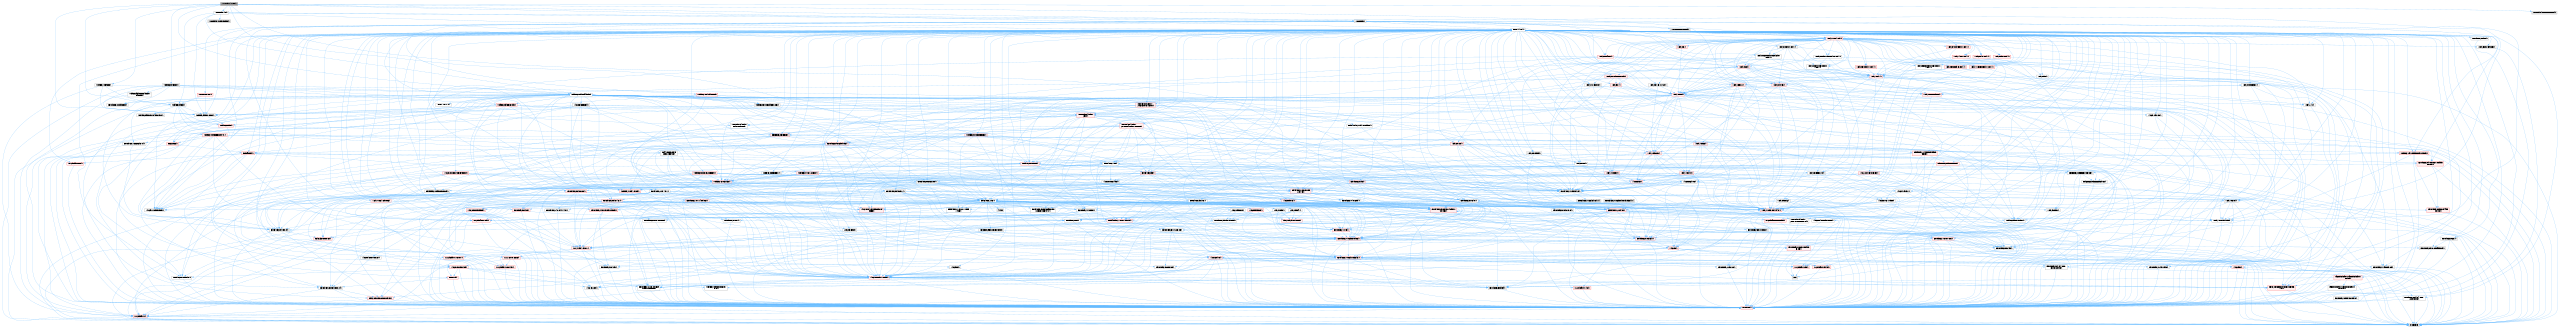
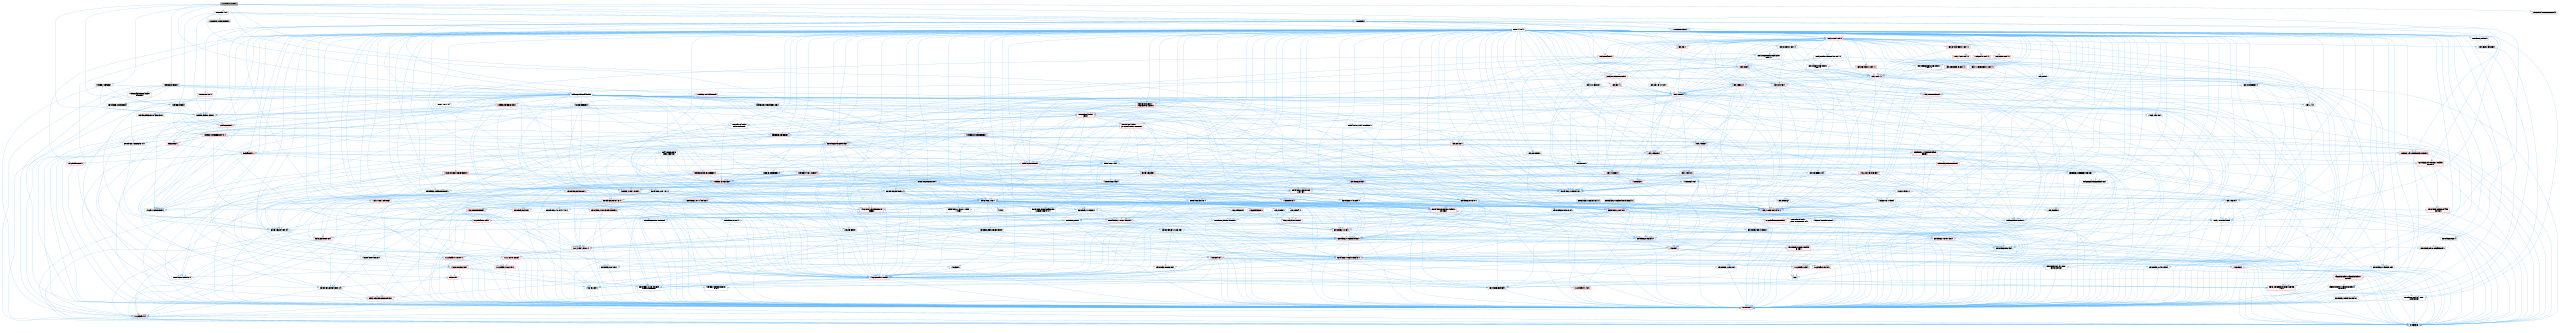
node "InputState.generated.h": label "InputState.generated.h" -> "InputState.traits.h"
edge "CoreMinimal.h" -> "Math/RotationTranslation Matrix.h": now "CoreMinimal.h" -> "Math/UnrealMathSSE.h"
